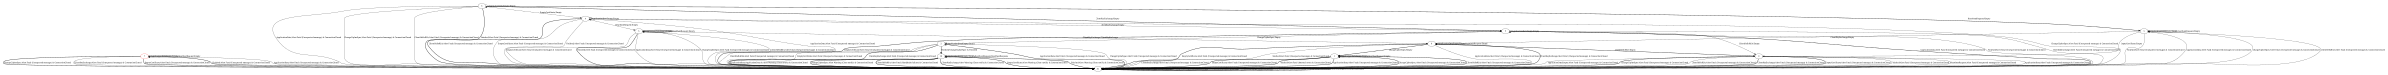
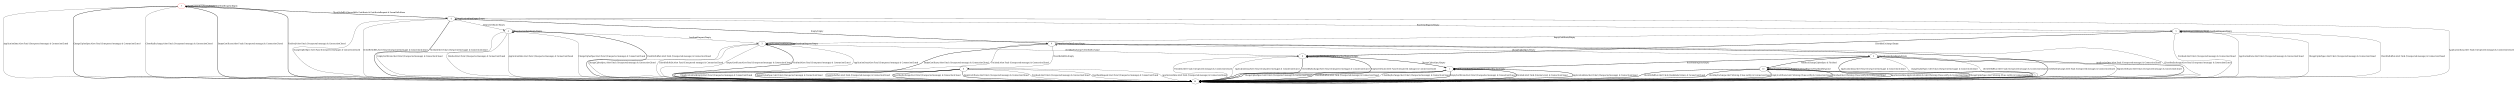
edge "6" -> "5": style bold -> solid
edge "7" -> "6": added, label "ClientHelloRSA/ServerHello Certificate & CertificateRequest & ServerHelloDone"
edge "6" -> "9": label "ClientKeyExchange/Empty" -> "Empty/Empty"
edge "4" -> "9": removed, label "ClientKeyExchange/Empty"
edge "5" -> "8": style solid -> bold
edge "8" -> "0": removed, label "ClientHelloRSA/Empty"
edge "5" -> "0": now "5" -> "3"
edge "2" -> "1": added, label "HeartbeatRequest/Empty"
